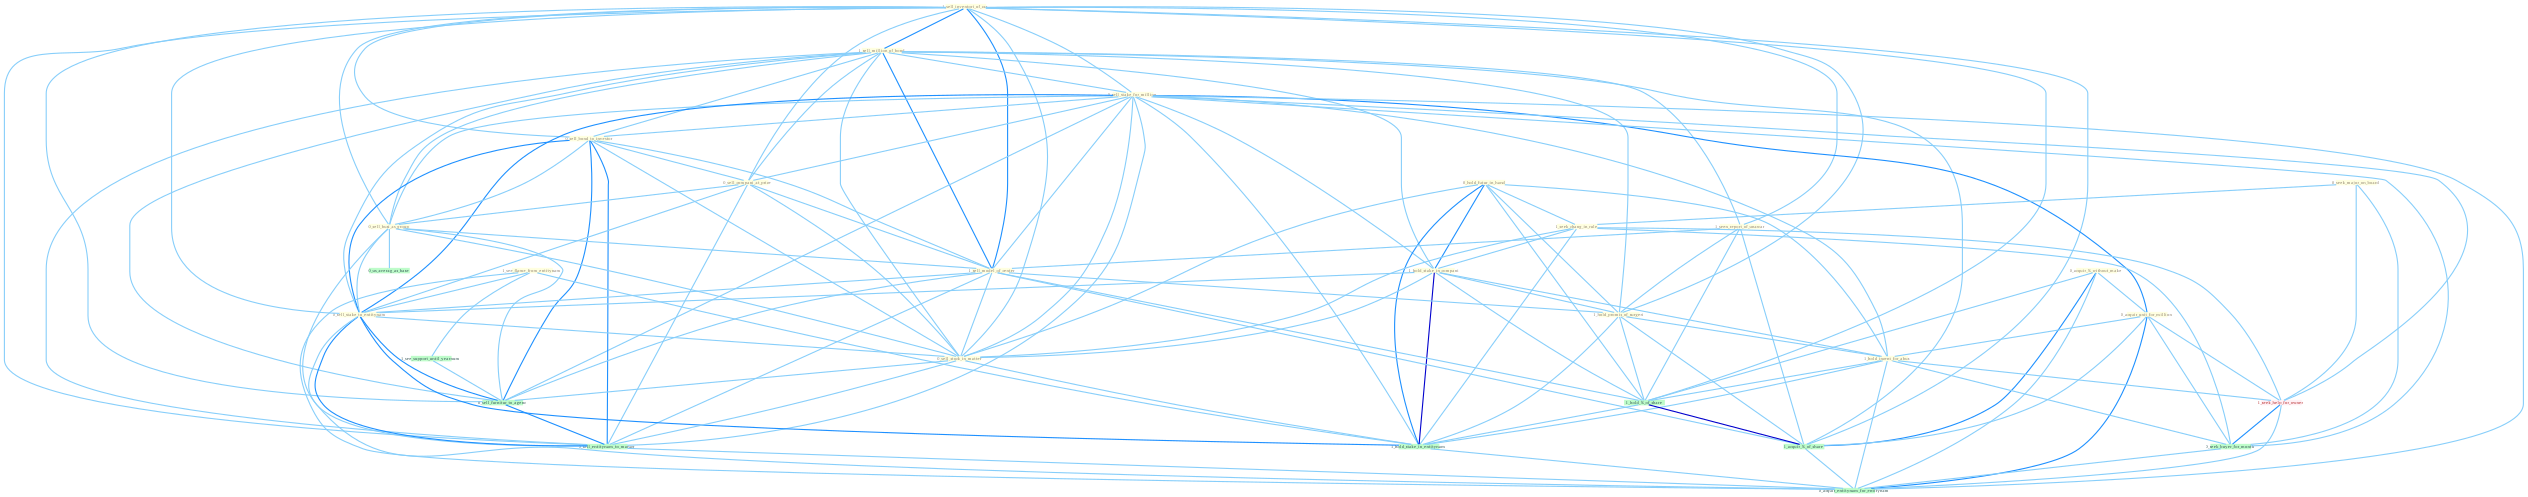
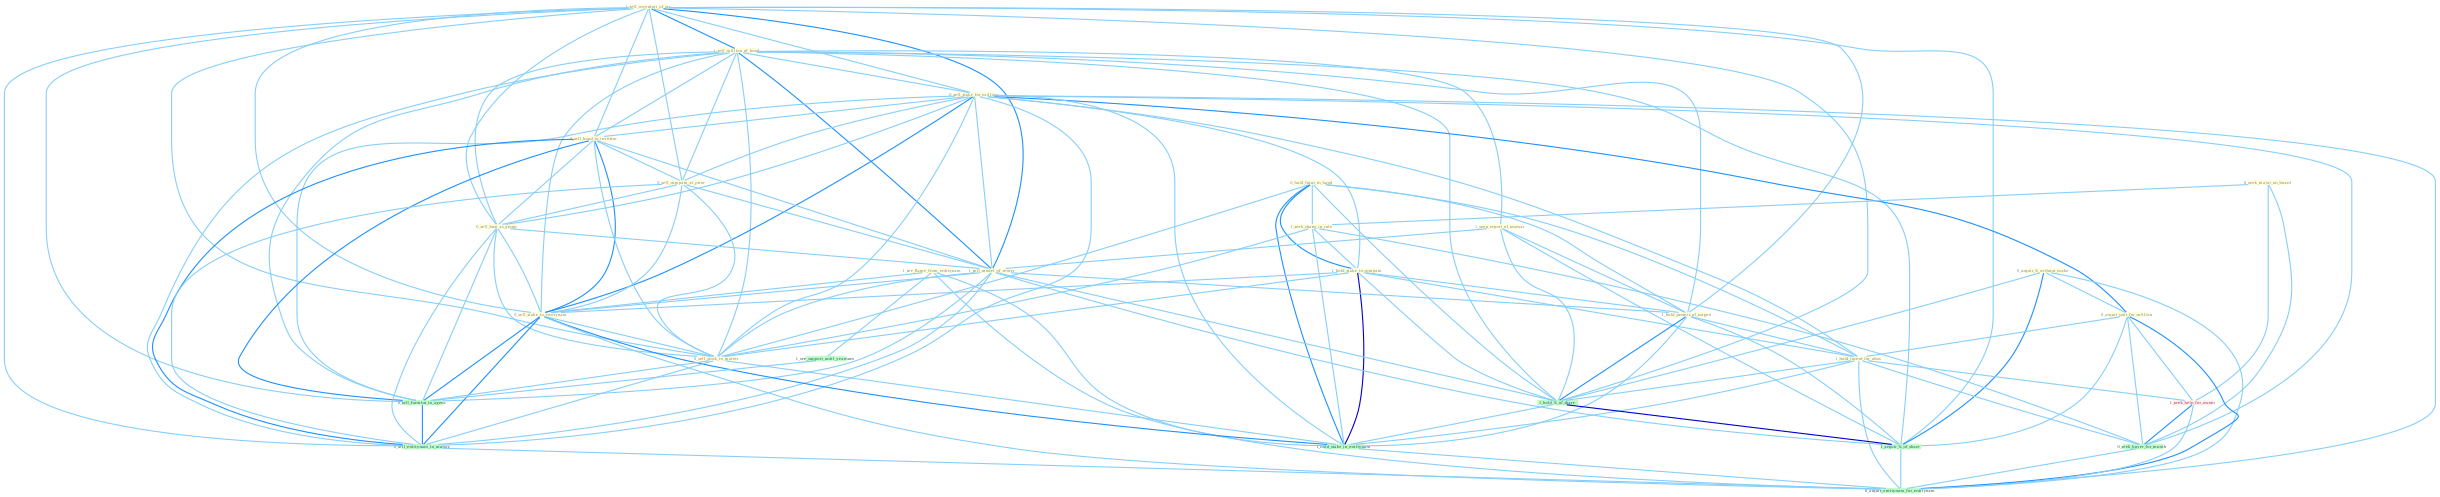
edge "1_sell_inventori_of_car" -- "1_seen_report_of_unawar": removed
edge "1_sell_million_of_bond" -- "1_hold_stake_in_compani": now "1_sell_million_of_bond" -- "1_hold_%_of_share"
edge "0_sell_stake_for_million" -- "1_seek_help_for_owner": removed
edge "1_seek_chang_in_rule" -- "1_seek_help_for_owner": removed
node "0_us_averag_as_base": removed
edge "1_hold_promis_of_surgeri" -- "1_hold_%_of_share": color #87cefa -> #1e90ff
